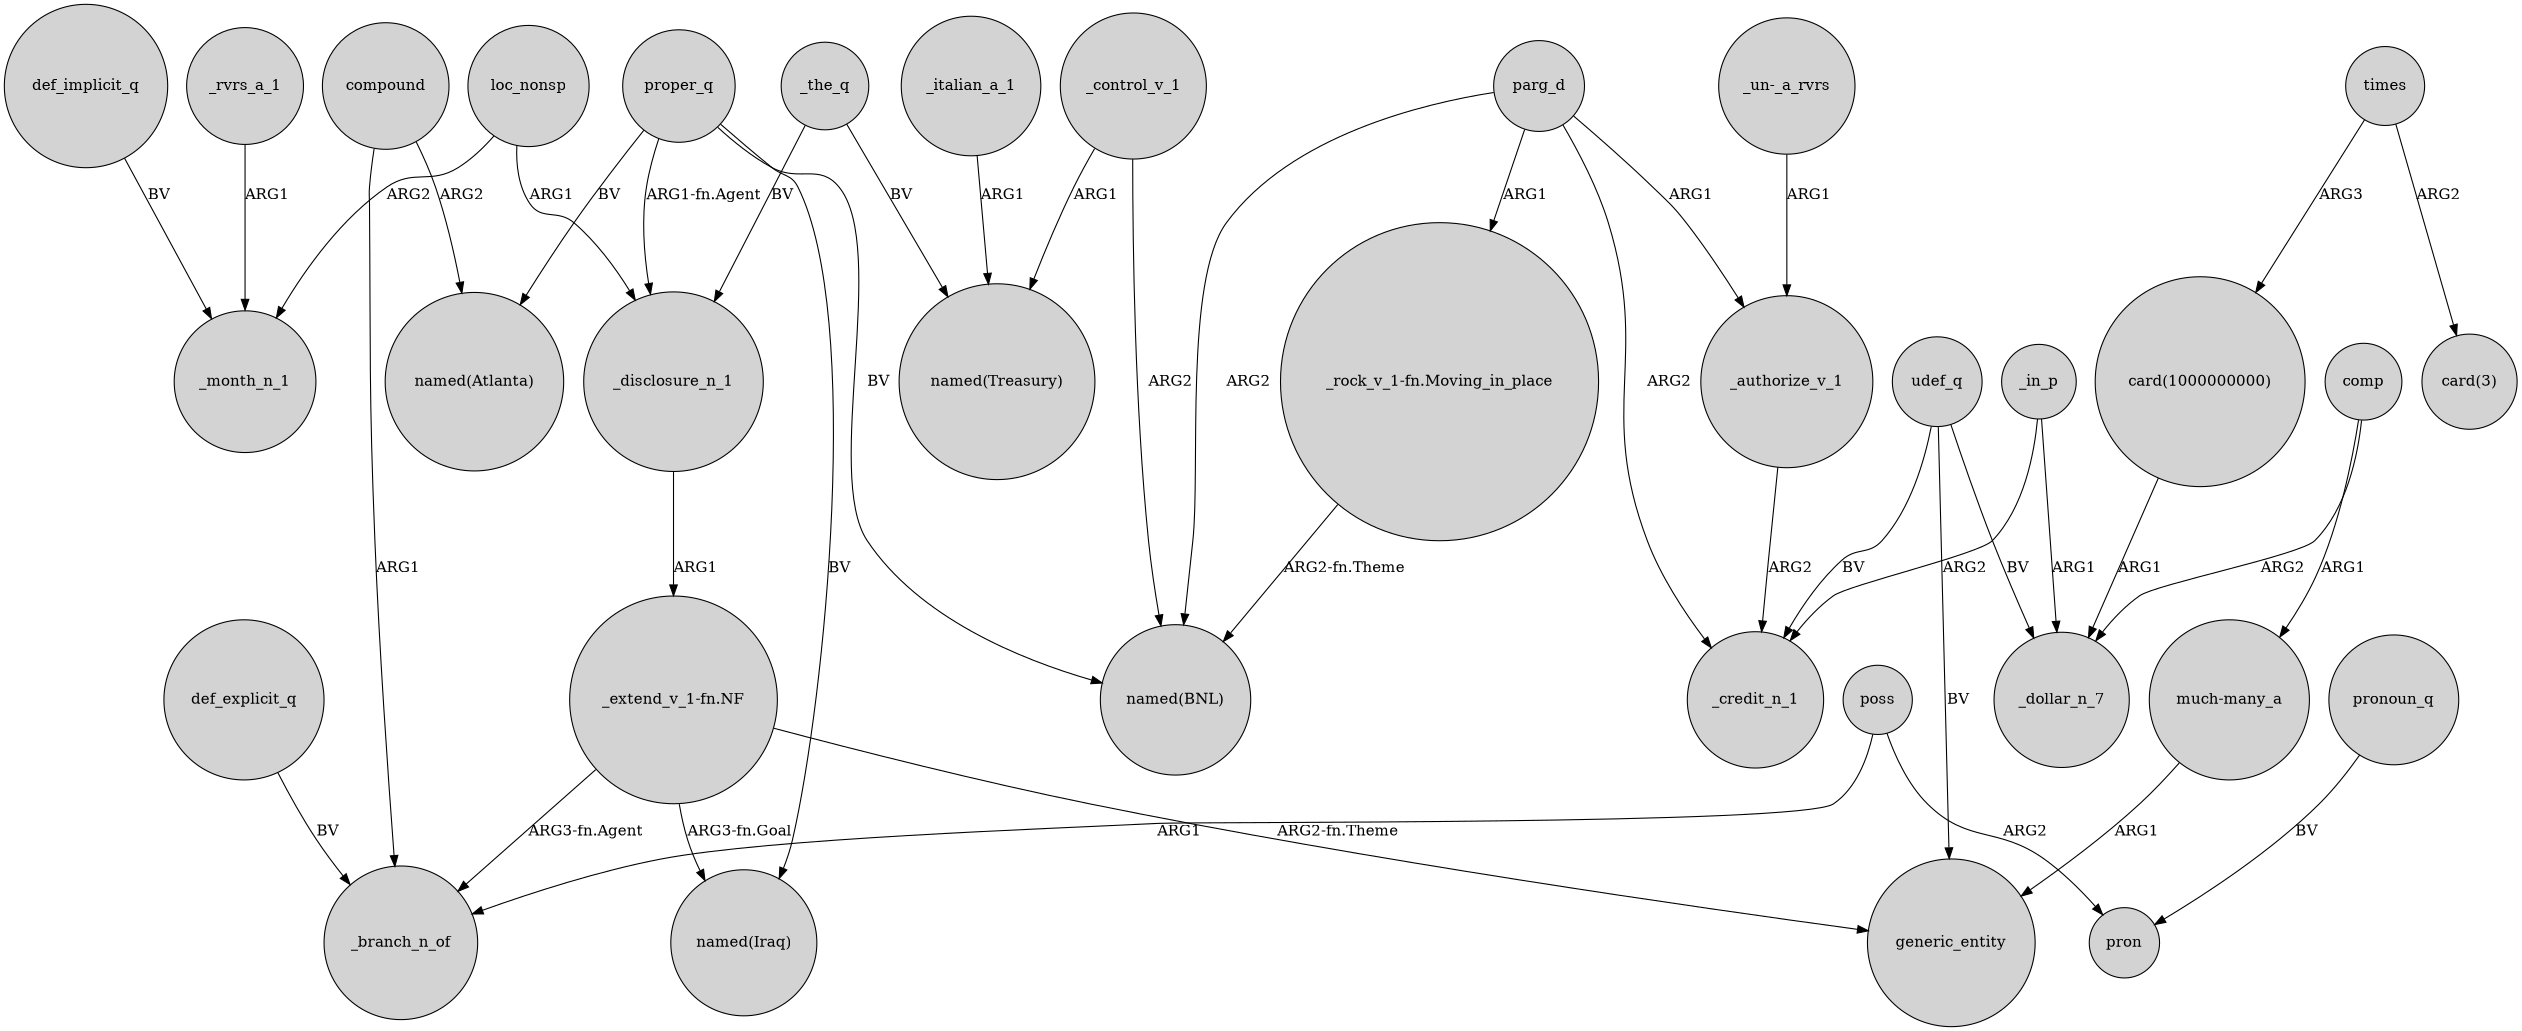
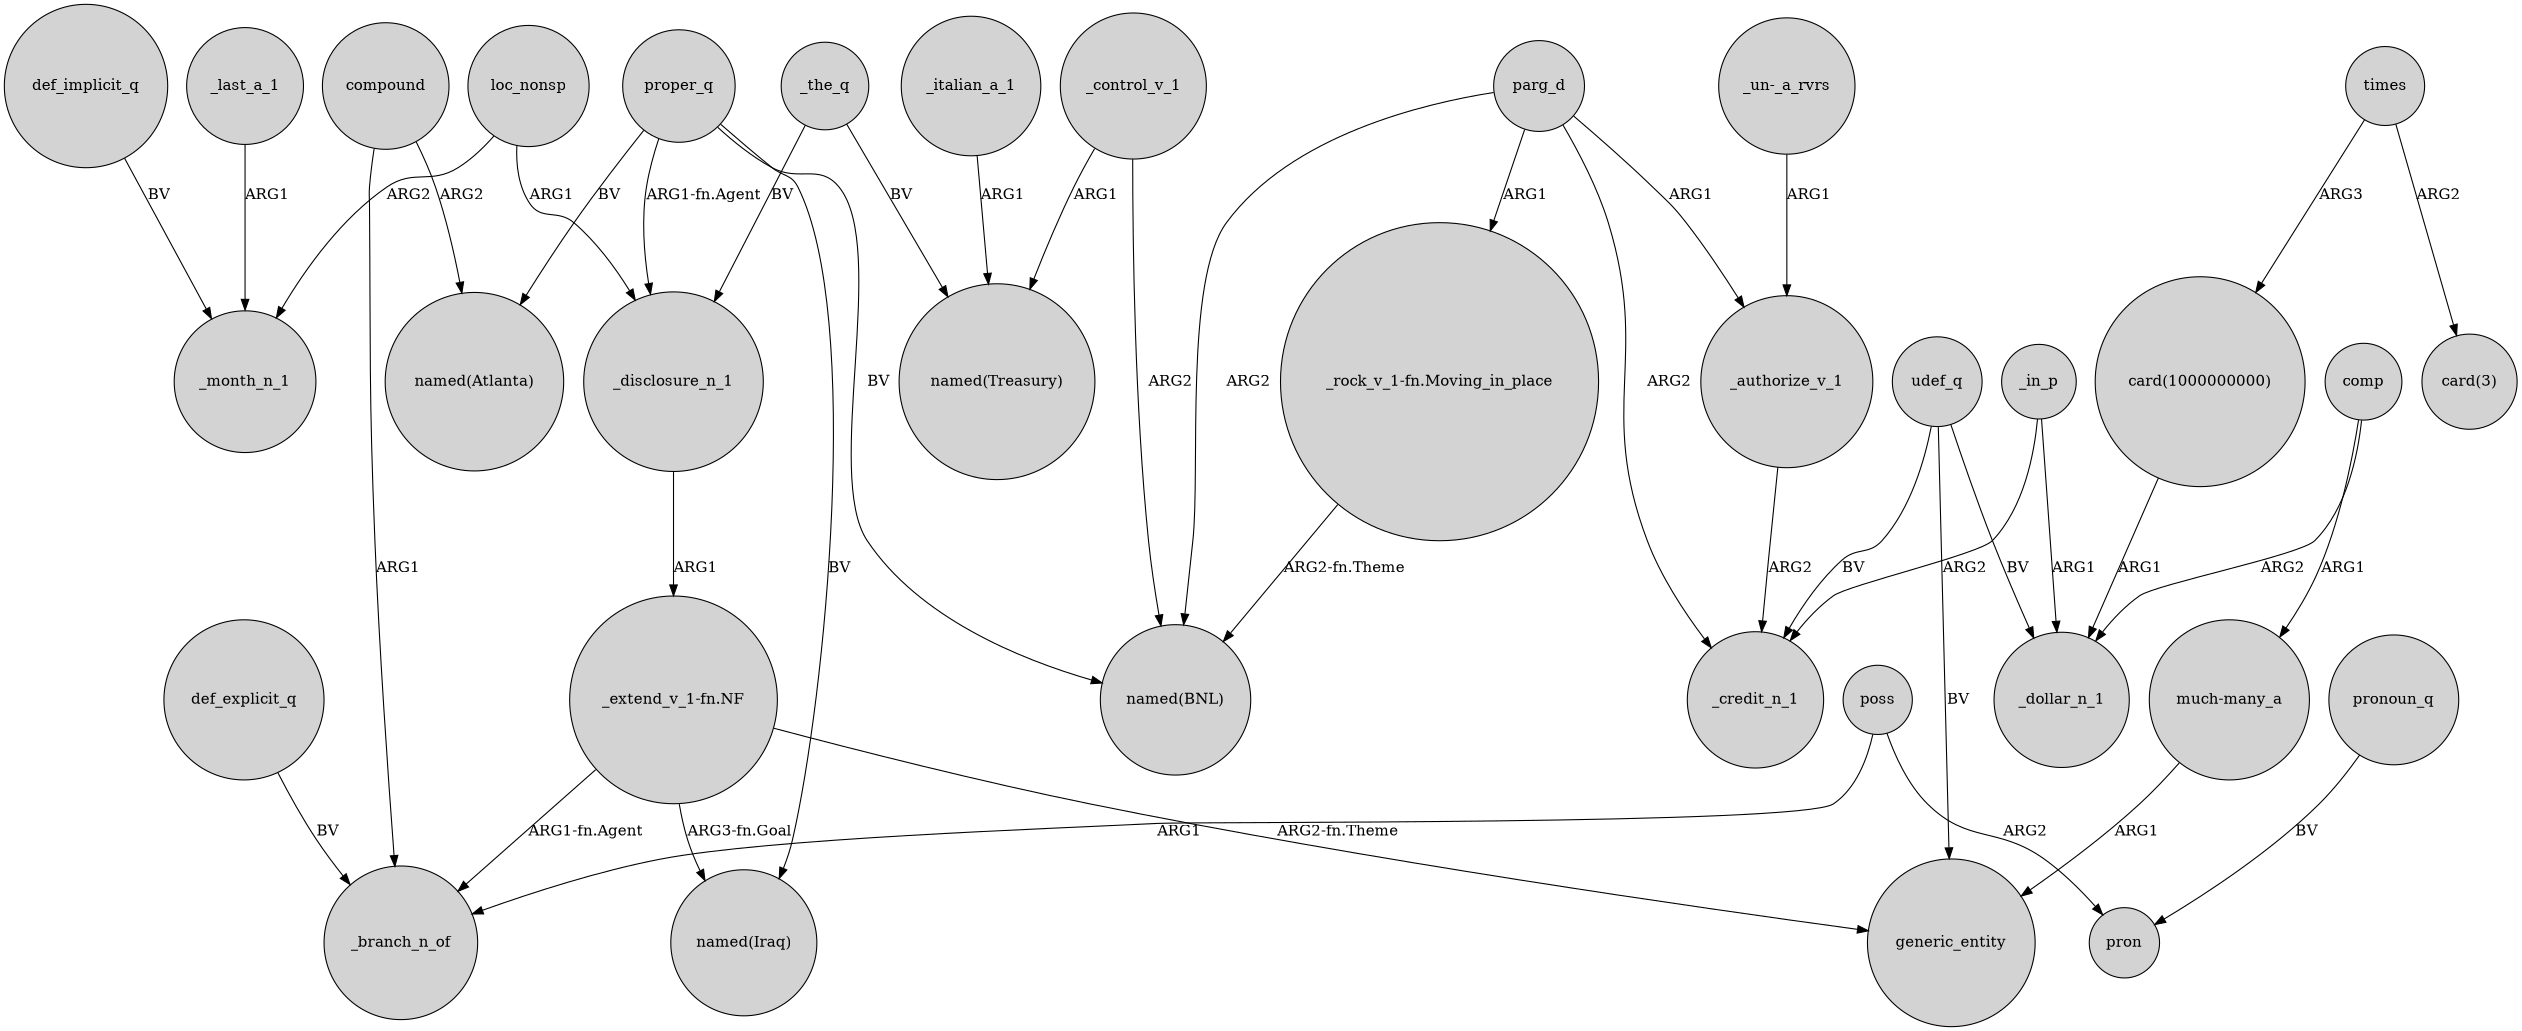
node "_rvrs_a_1": label "_rvrs_a_1" -> "_last_a_1"
node "_dollar_n_7": label "_dollar_n_7" -> "_dollar_n_1"
edge "_extend_v_1-fn.NF" -> "_branch_n_of": label "ARG3-fn.Agent" -> "ARG1-fn.Agent"
